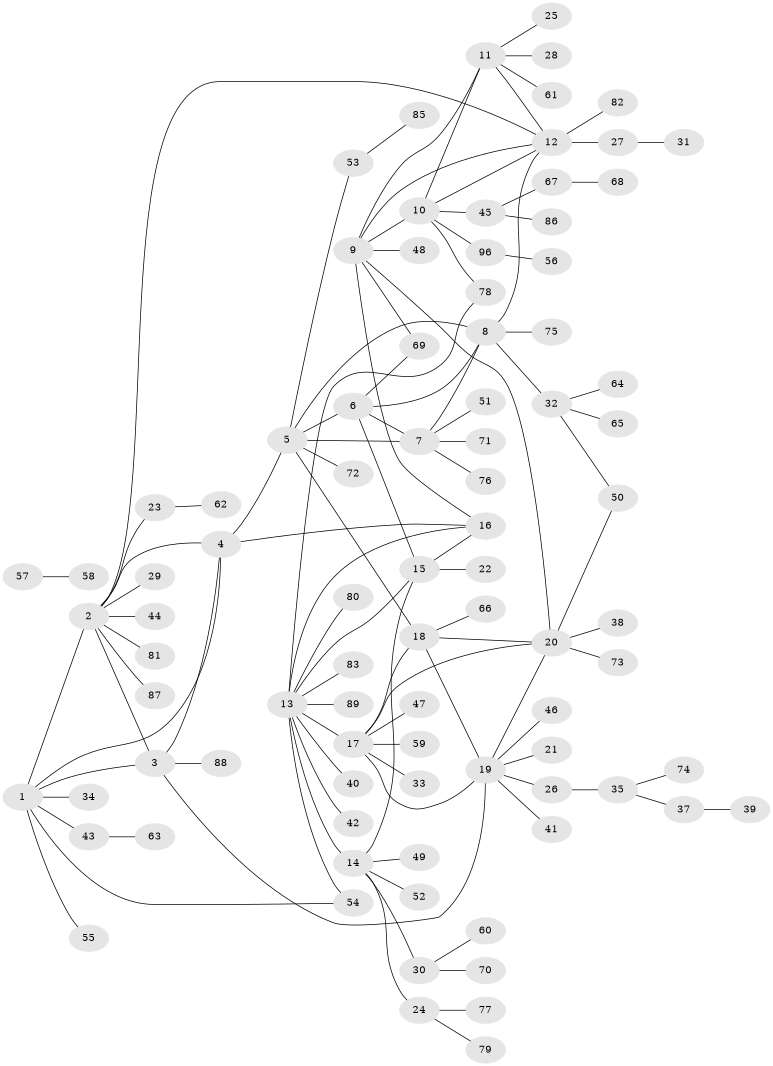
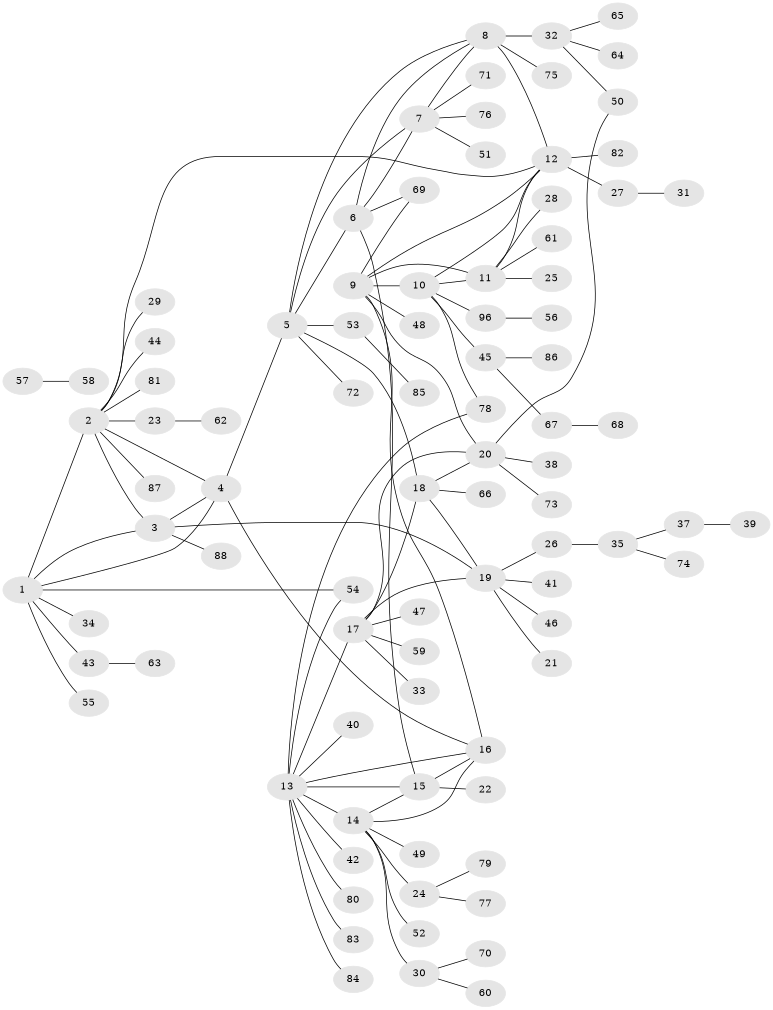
node "89": label "89" -> "84"
edge "20" -- "19": removed
edge "16" -- "14": added
